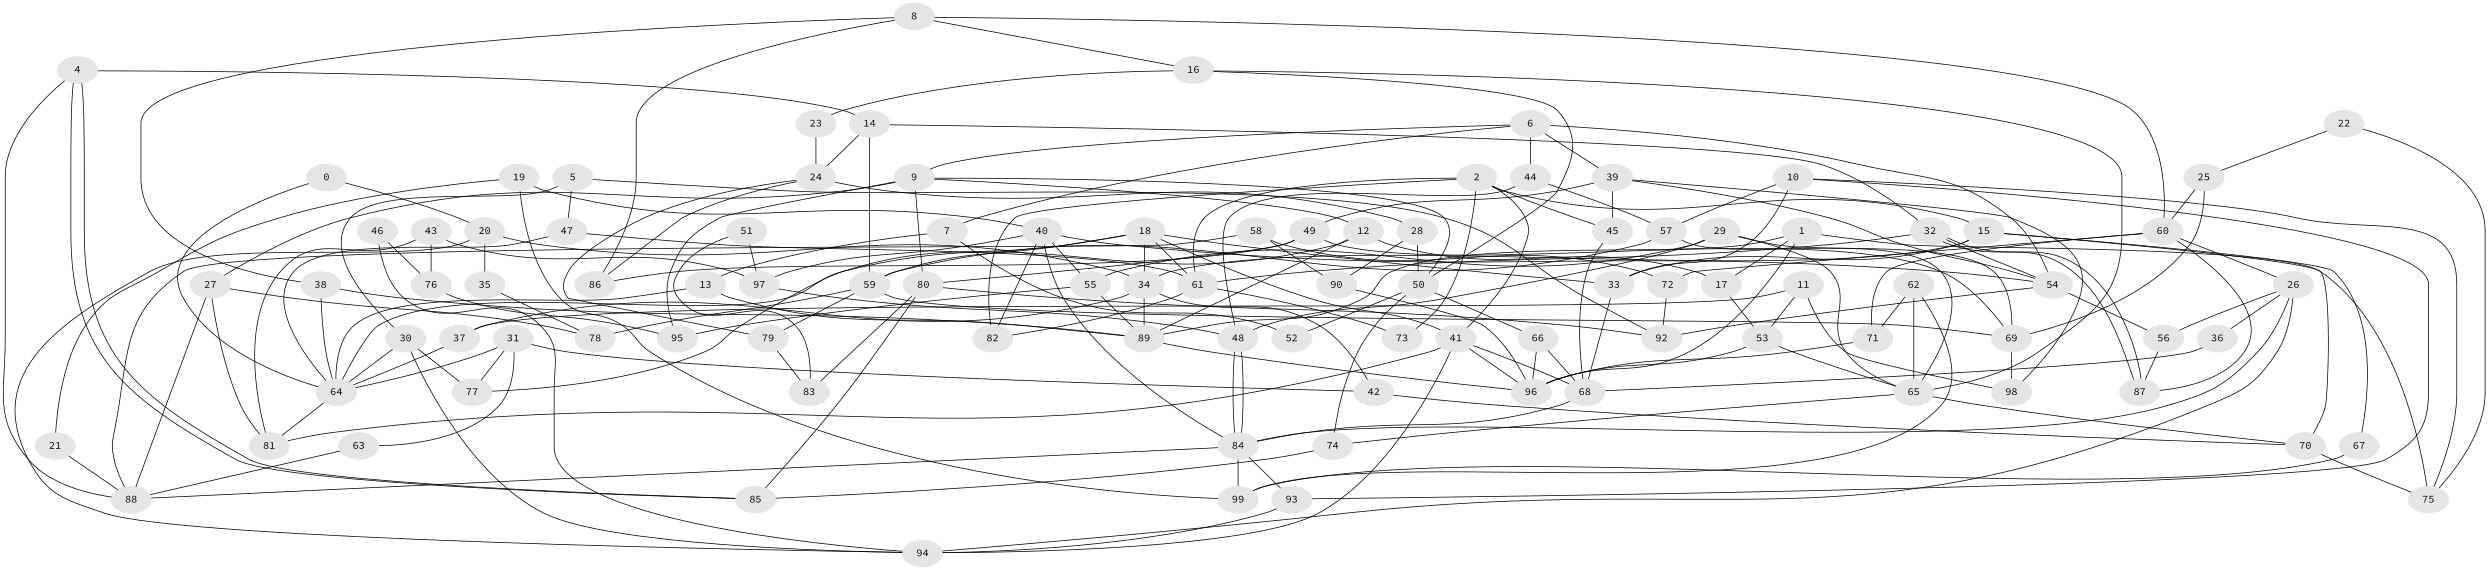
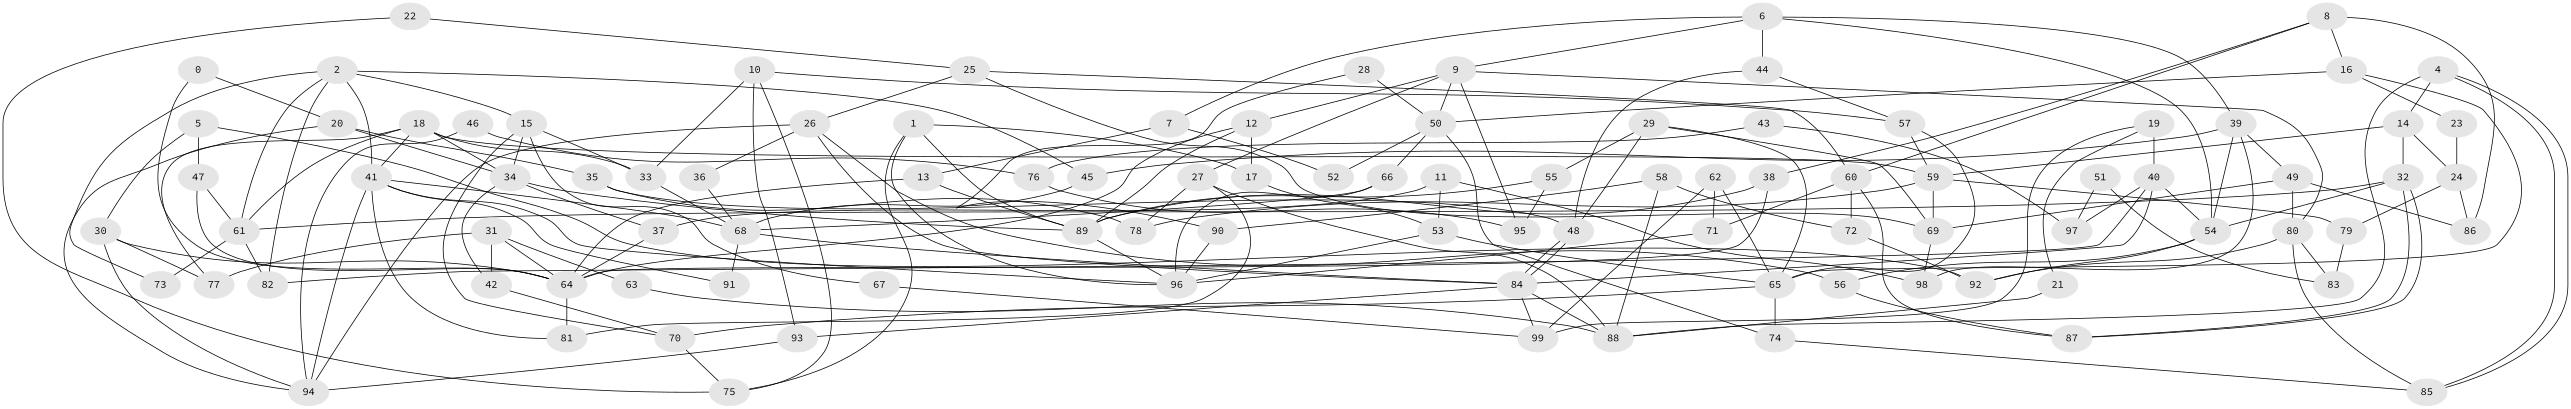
edge "24" -- "28": removed
edge "40" -- "55": removed
edge "60" -- "26": now "25" -- "26"
node "91": added
edge "43" -- "81": removed
edge "97" -- "48": now "35" -- "48"
